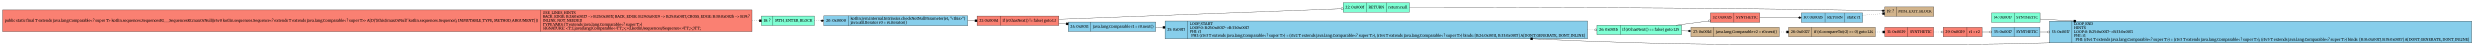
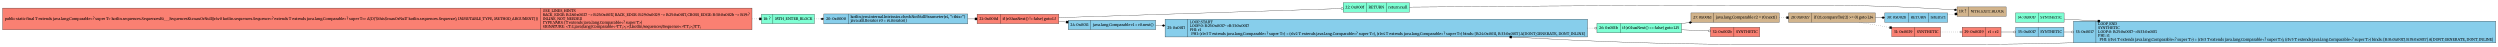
node "30: 0x002b": text "static r1" -> "return r1"
edge "32: 0x002b" -> "30: 0x002b": now "28: 0x0027" -> "30: 0x002b"
edge "24: 0x0011" -> "25: 0x0017": arrowhead box -> diamond
node "33: 0x0017": text "HINTS" -> "SYNTHETIC"
